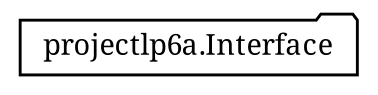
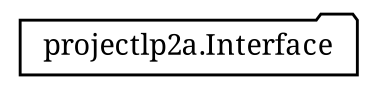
node "projectlp6a.Interface": label "projectlp6a.Interface" -> "projectlp2a.Interface"
